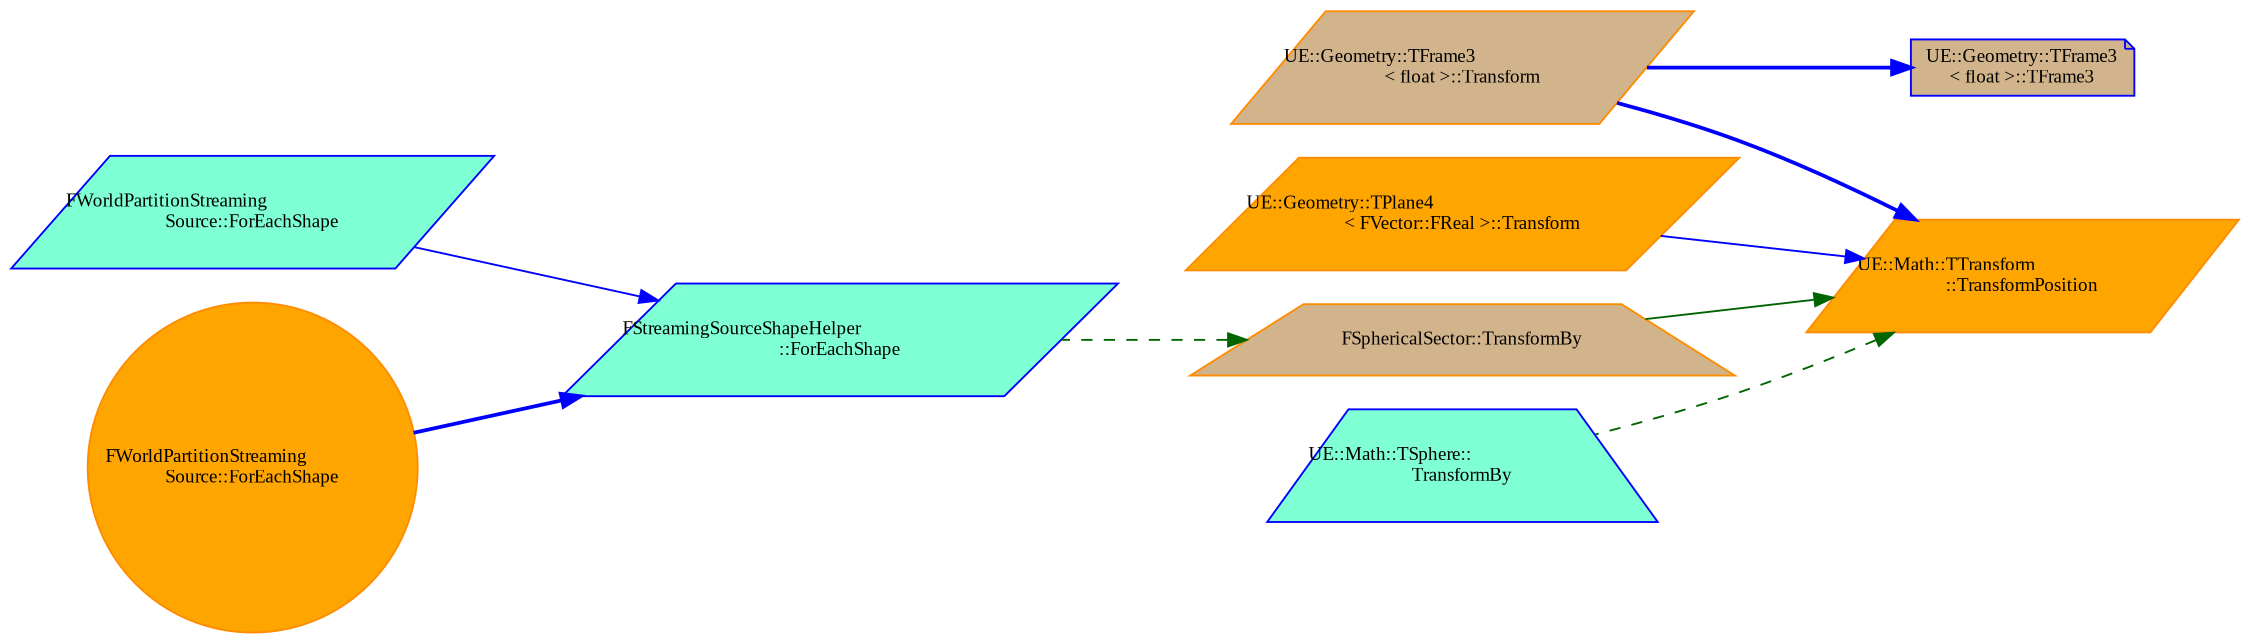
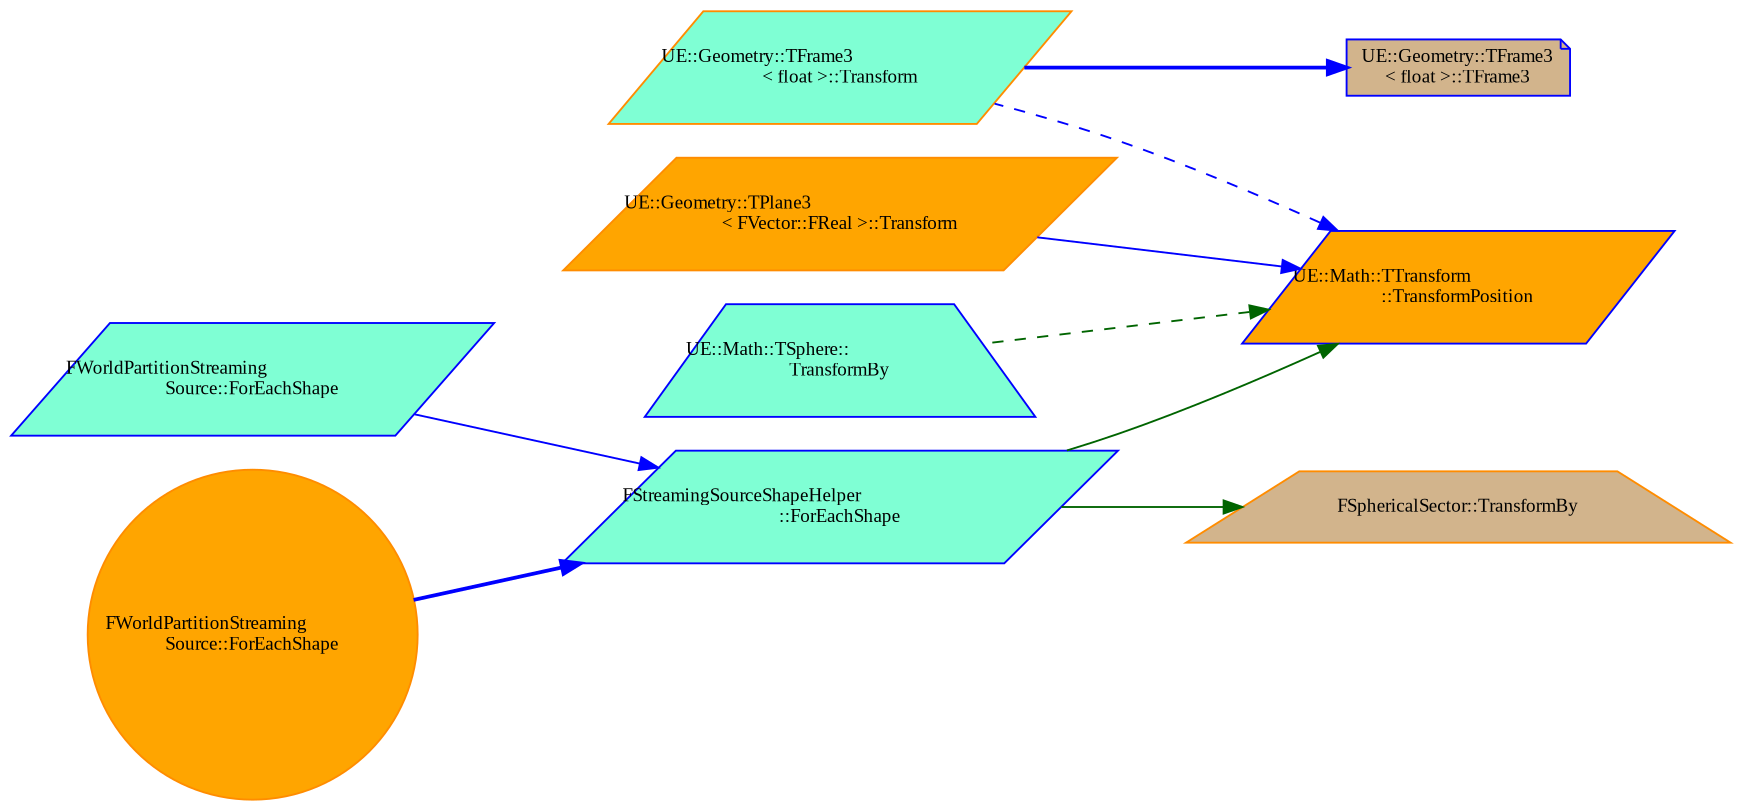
node "UE::Geometry::TFrame3 < float >::Transform": fillcolor tan -> aquamarine
edge "UE::Geometry::TFrame3 < float >::Transform" -> "UE::Math::TTransform ::TransformPosition": style bold -> dashed
node "UE::Geometry::TPlane4 < FVector::FReal >::Transform": label "UE::Geometry::TPlane4 < FVector::FReal >::Transform" -> "UE::Geometry::TPlane3 < FVector::FReal >::Transform"
node "UE::Math::TTransform ::TransformPosition": color darkorange -> blue
edge "FSphericalSector::TransformBy" -> "UE::Math::TTransform ::TransformPosition": now "FStreamingSourceShapeHelper ::ForEachShape" -> "UE::Math::TTransform ::TransformPosition"
edge "FStreamingSourceShapeHelper ::ForEachShape" -> "FSphericalSector::TransformBy": style dashed -> solid
